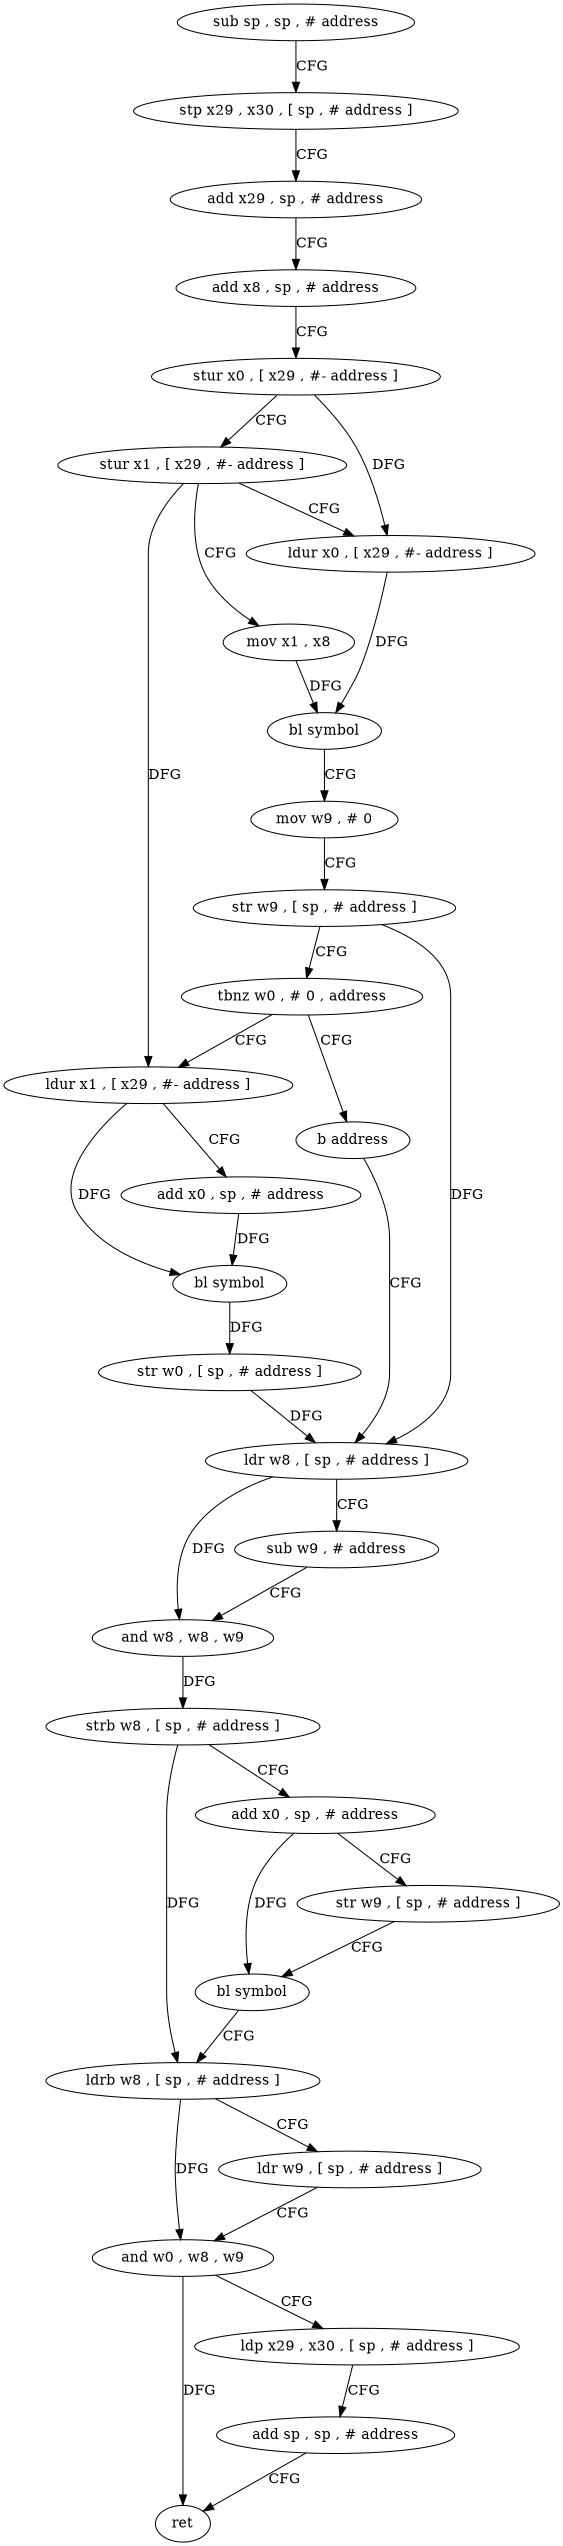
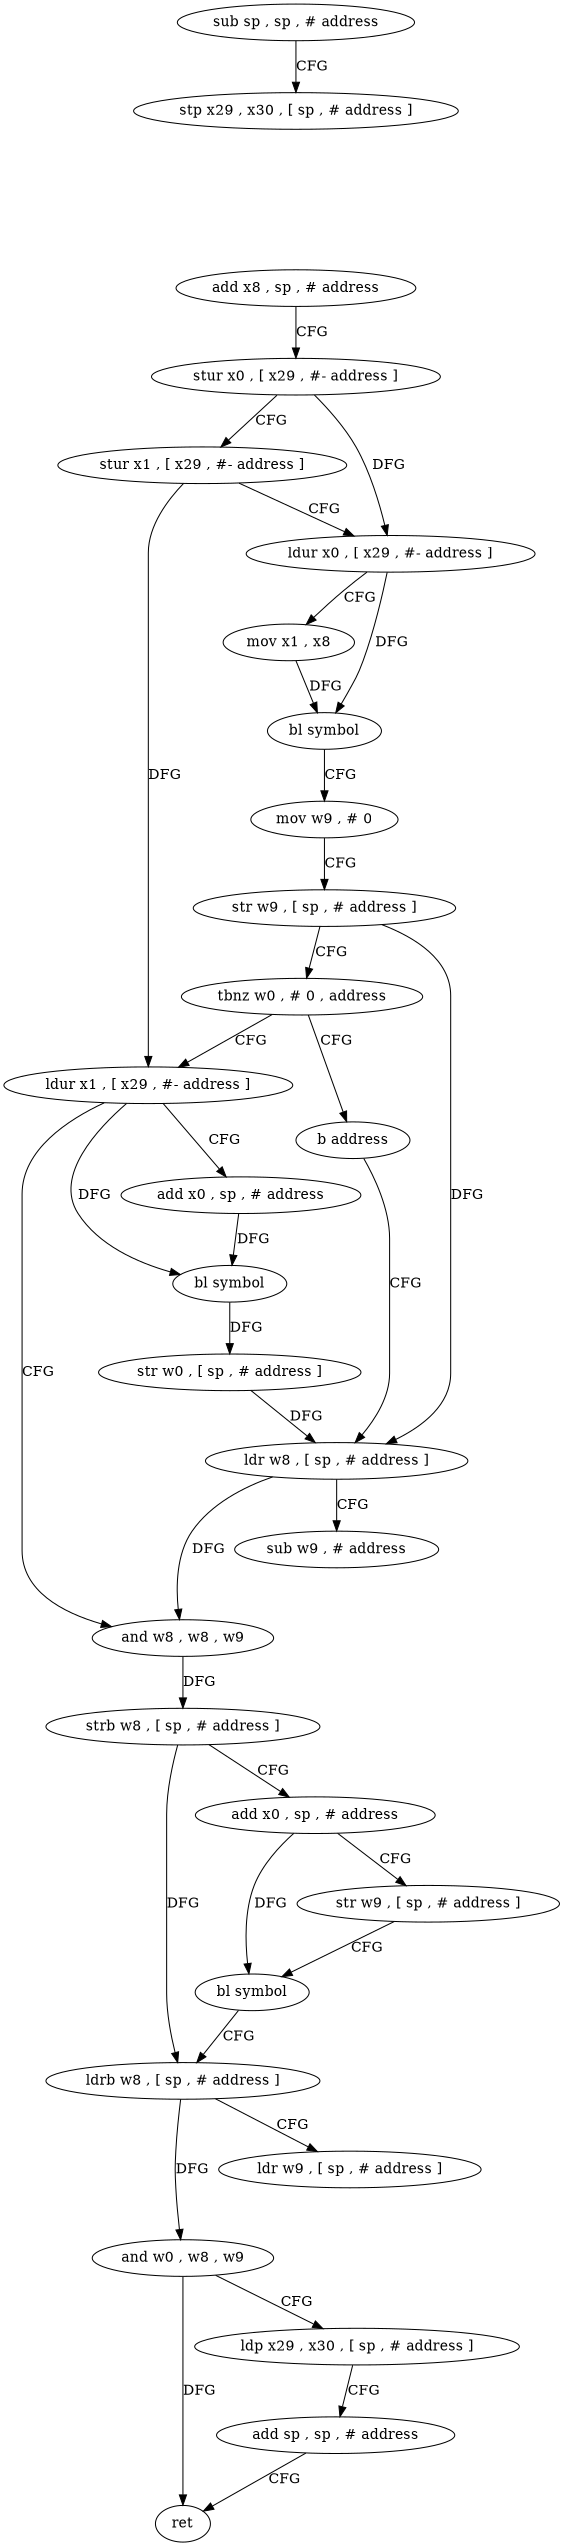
node "add x29 , sp , # address": removed
edge "stur x1 , [ x29 , #- address ]" -> "mov x1 , x8": now "ldur x0 , [ x29 , #- address ]" -> "mov x1 , x8"
edge "sub w9 , # address" -> "and w8 , w8 , w9": now "ldur x1 , [ x29 , #- address ]" -> "and w8 , w8 , w9"
edge "ldr w9 , [ sp , # address ]" -> "and w0 , w8 , w9": removed, label "CFG"
